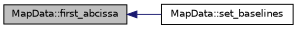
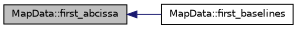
node "MapData::set_baselines": label "MapData::set_baselines" -> "MapData::first_baselines"
